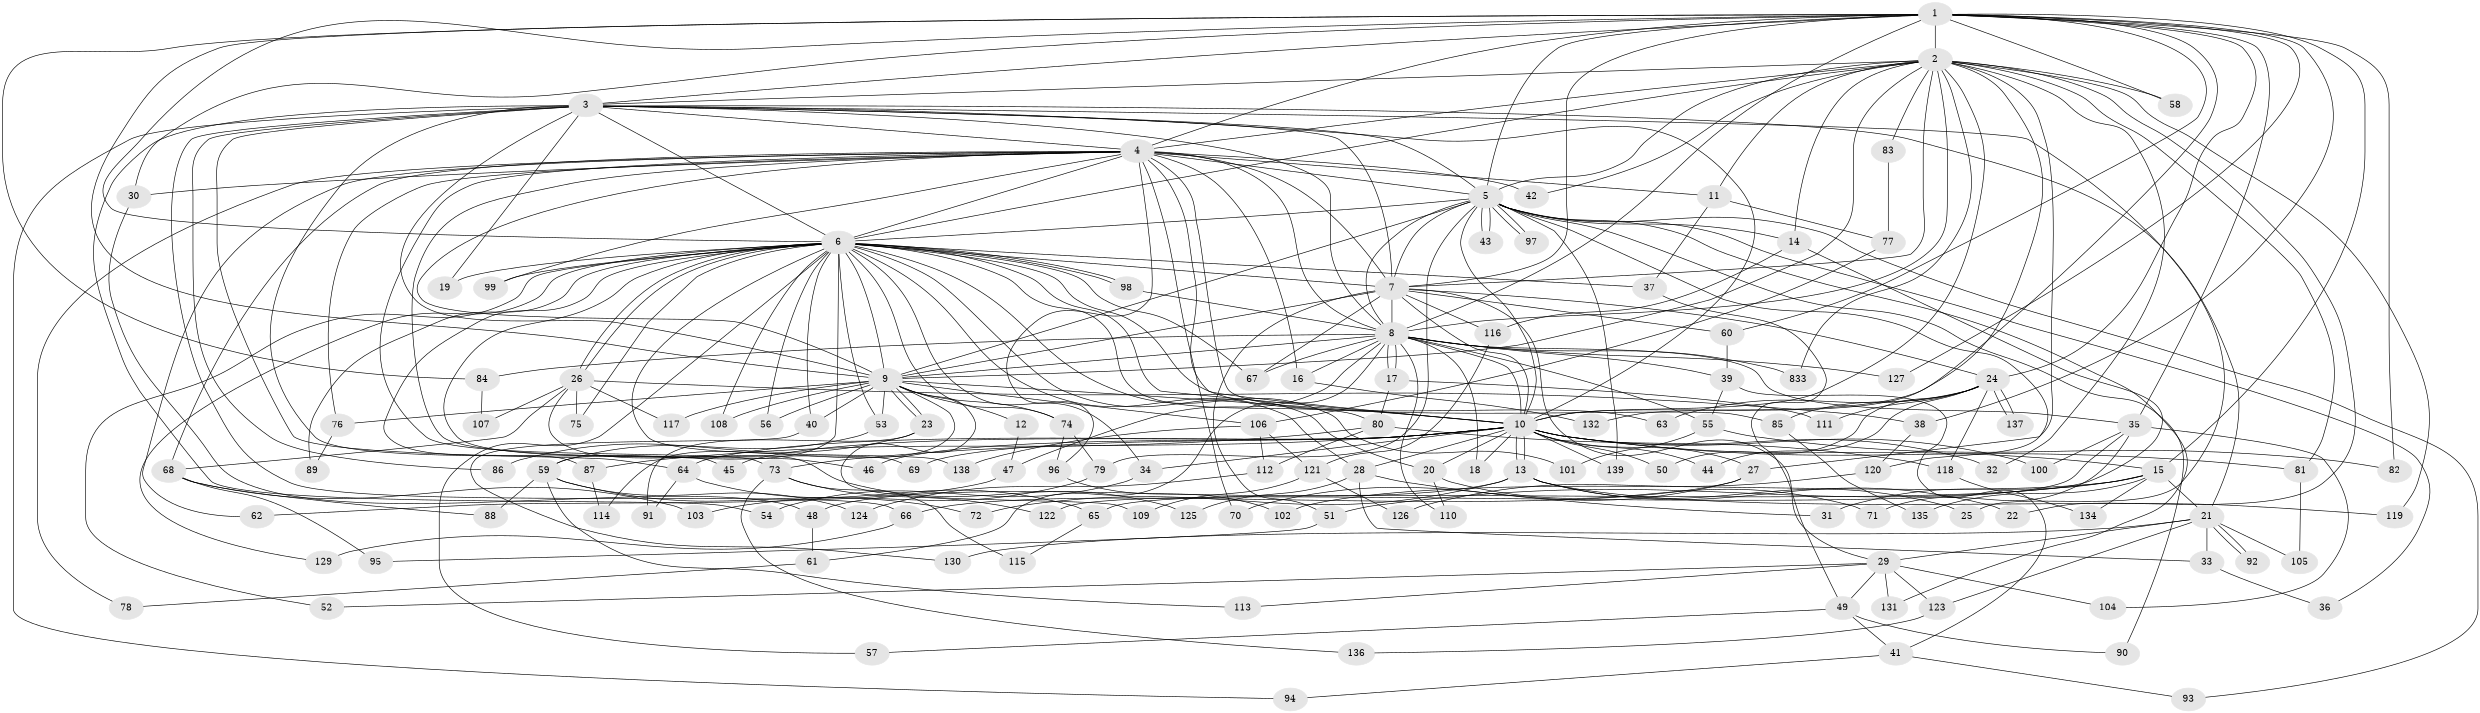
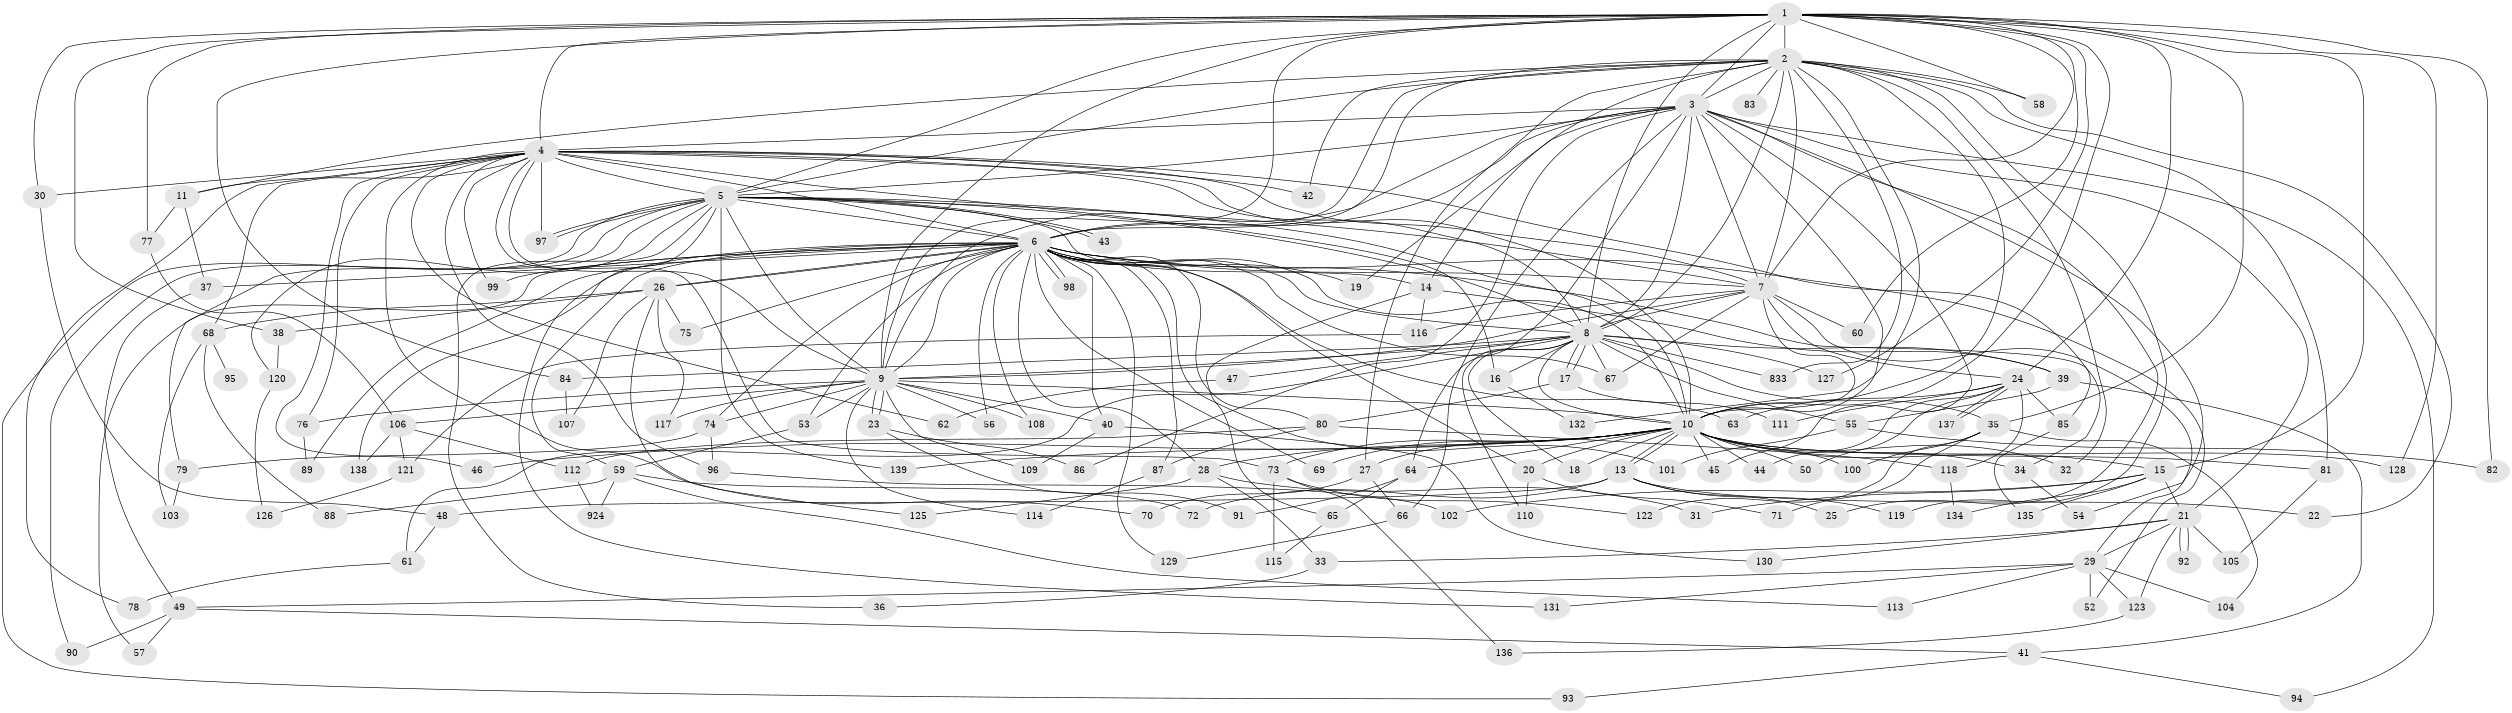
edge "2" -- "4": now "97" -- "4"
edge "83" -- "77": now "1" -- "77"
edge "98" -- "8": now "6" -- "8"
edge "60" -- "39": now "14" -- "39"
node "12": removed
node "128": added
edge "121" -- "109": now "40" -- "109"
node "124": label "124" -> "924"
node "51": removed
